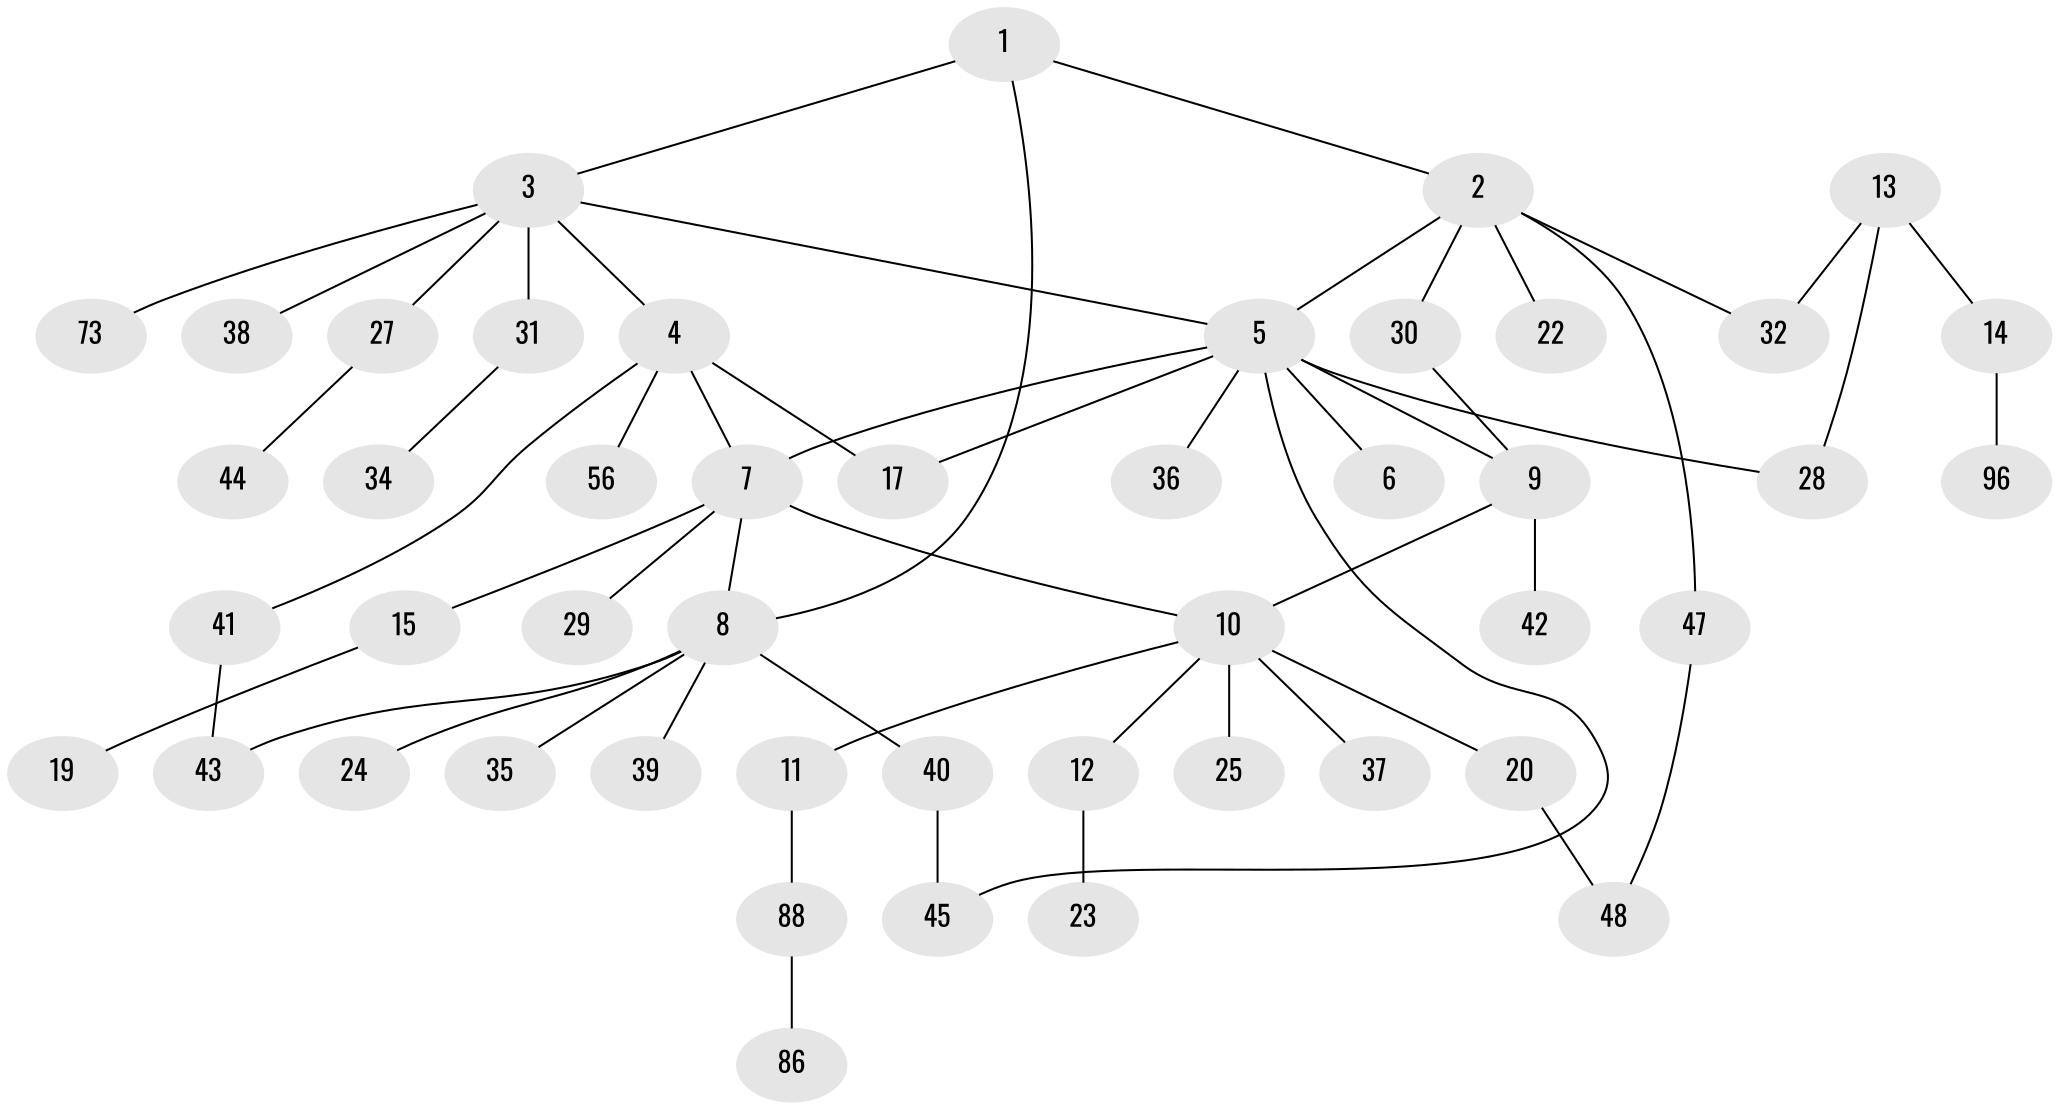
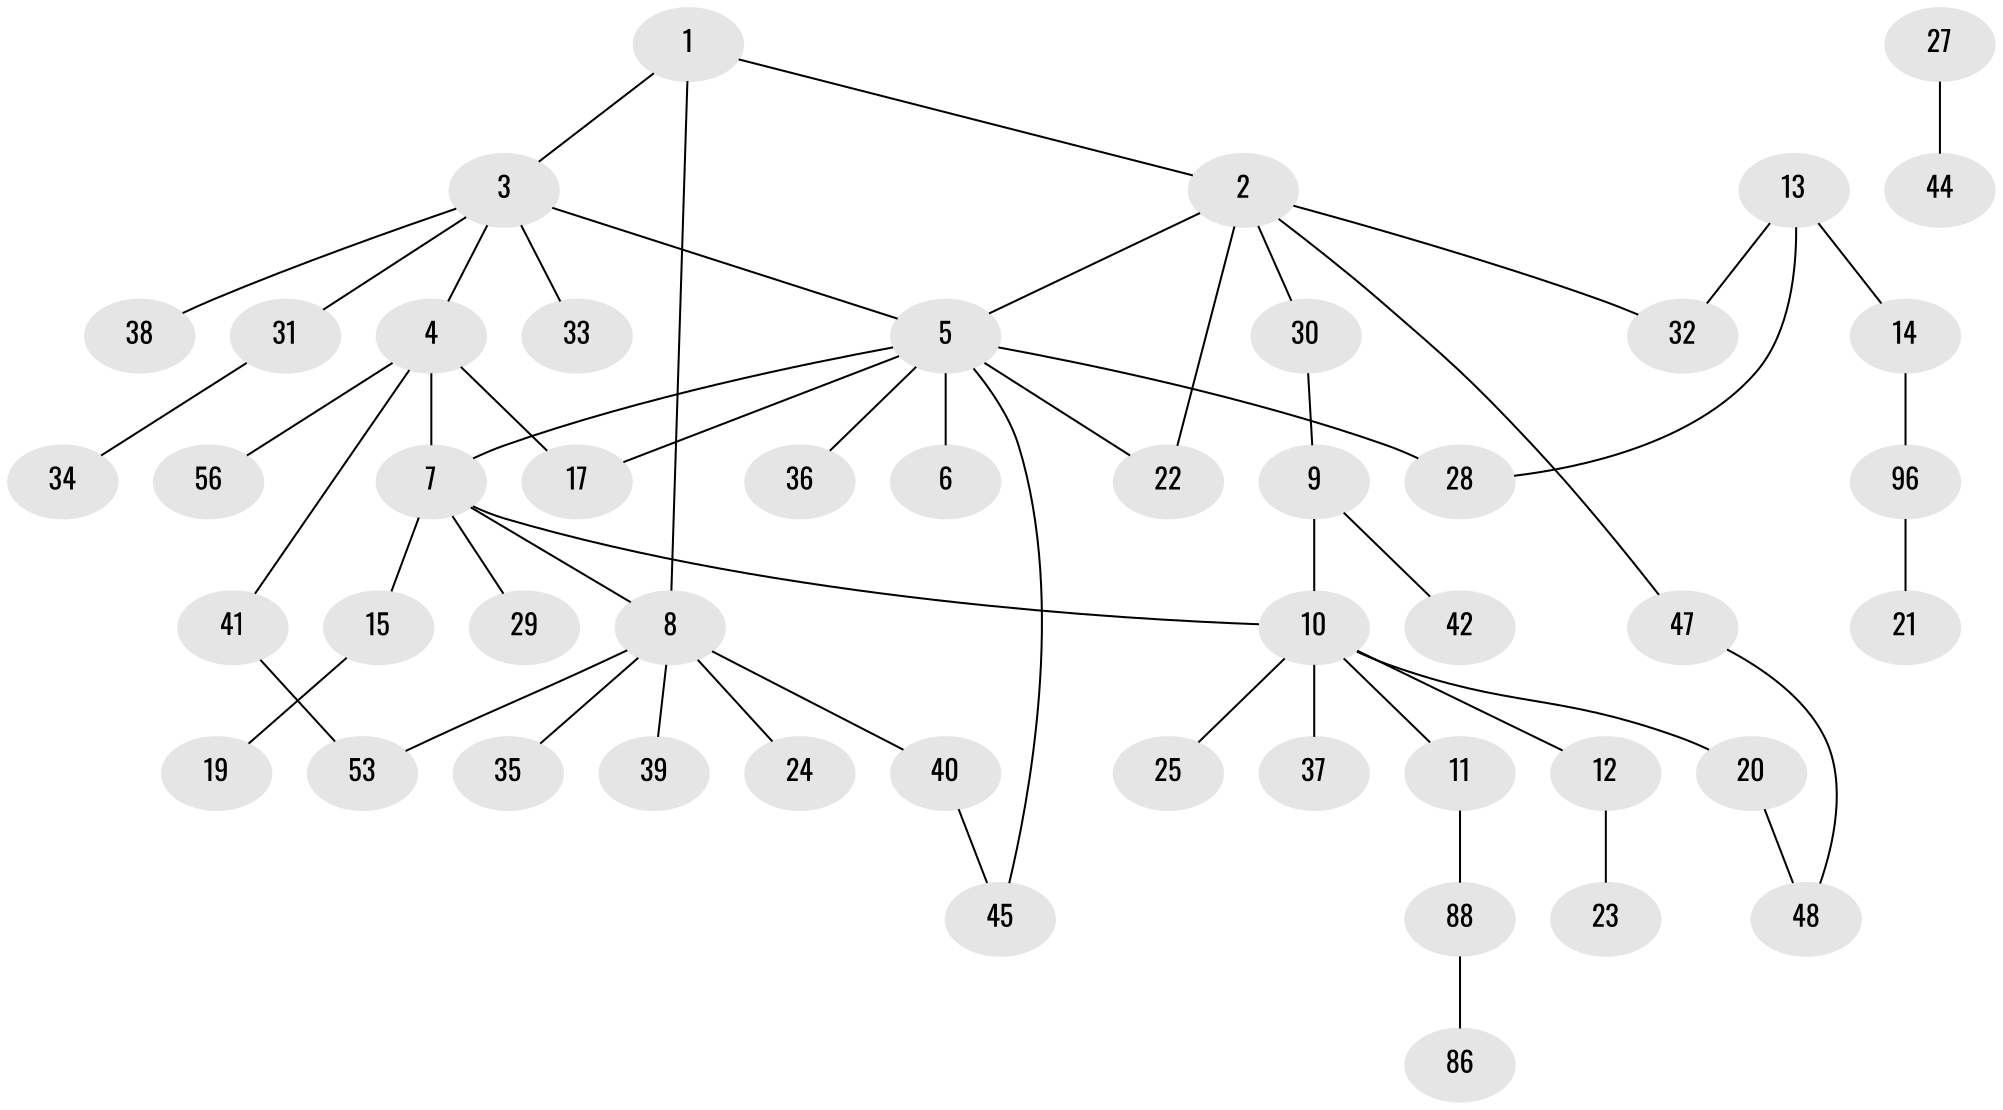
edge "3" -- "27": removed
node "73": label "73" -> "33"
edge "5" -- "9": now "5" -- "22"
node "21": added
node "43": label "43" -> "53"
